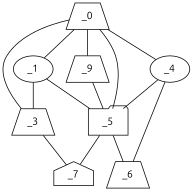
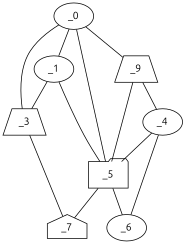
node "_0": shape trapezium -> ellipse
edge "_0" -- "_4": now "_9" -- "_4"
node "_6": shape trapezium -> ellipse
